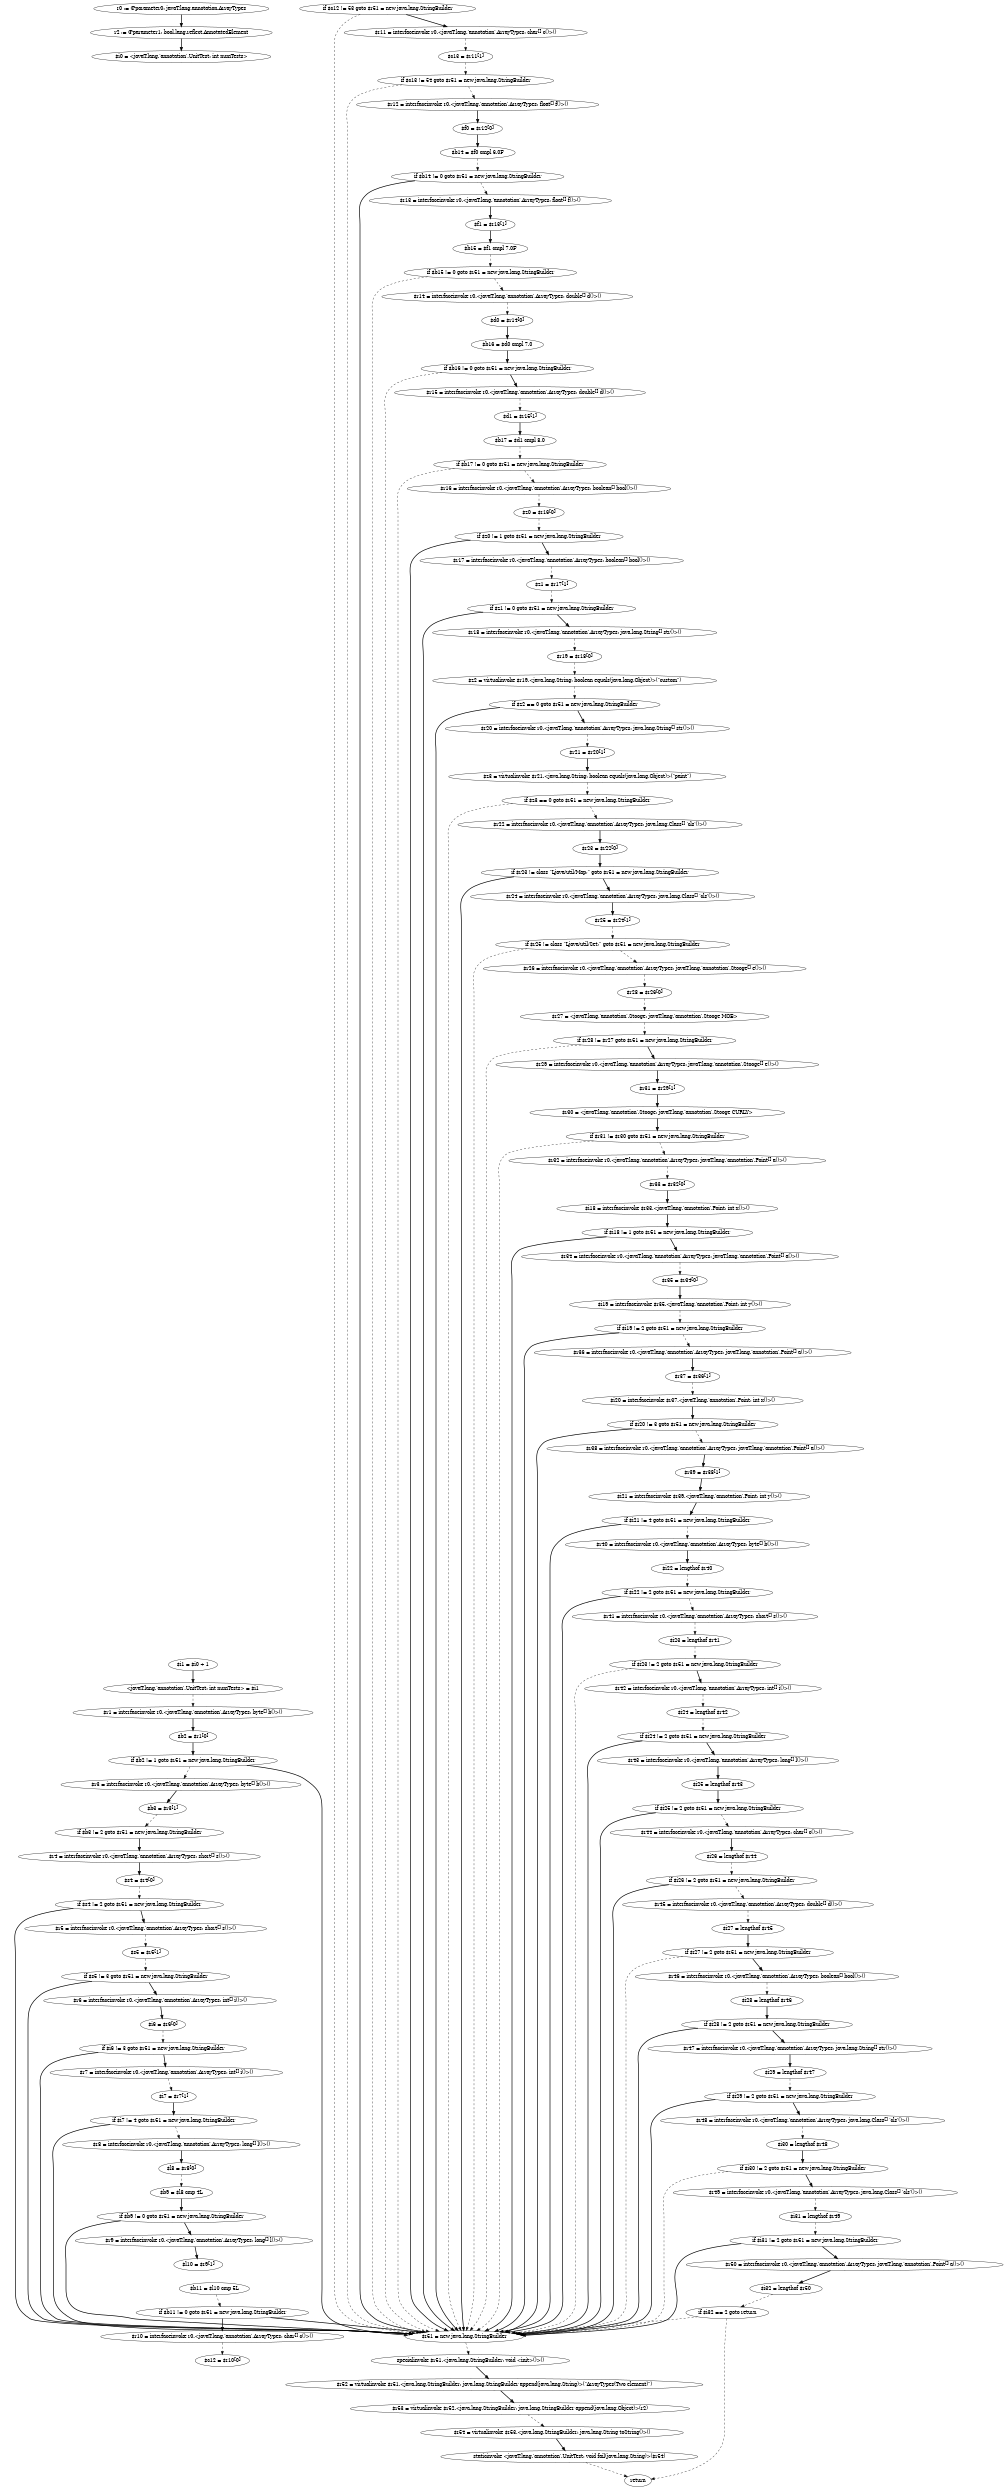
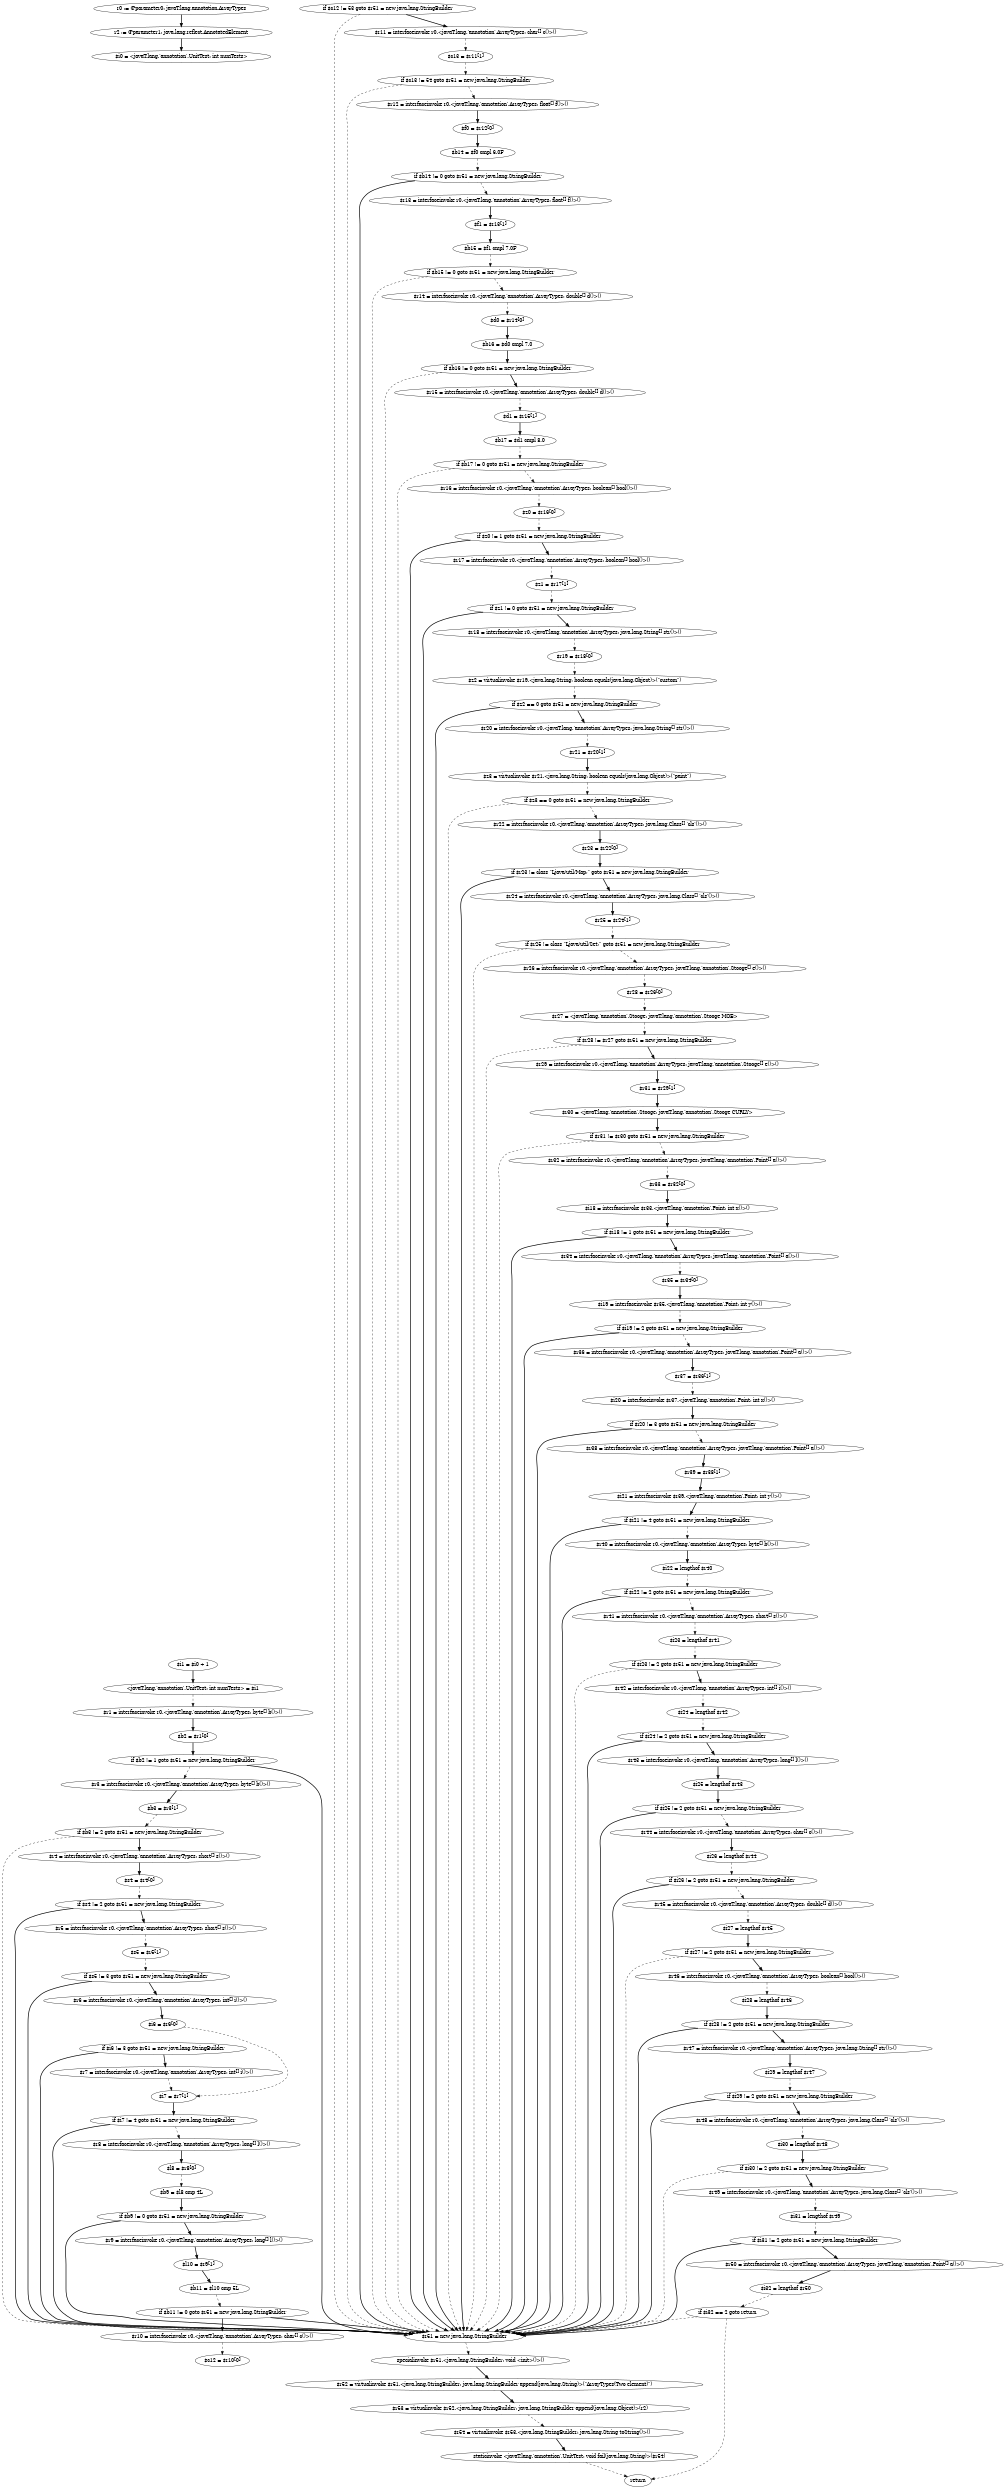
node "r2 := @parameter1: bool.lang.reflect.AnnotatedElement": label "r2 := @parameter1: bool.lang.reflect.AnnotatedElement" -> "r2 := @parameter1: java.lang.reflect.AnnotatedElement"
edge "$i6 = $r6[0]" -> "if $i6 != 3 goto $r51 = new java.lang.StringBuilder": now "$i6 = $r6[0]" -> "$i7 = $r7[1]"
edge "if $b3 != 2 goto $r51 = new java.lang.StringBuilder" -> "$r51 = new java.lang.StringBuilder": added
edge "$l10 = $r9[1]" -> "$b11 = $l10 cmp 5L": added
